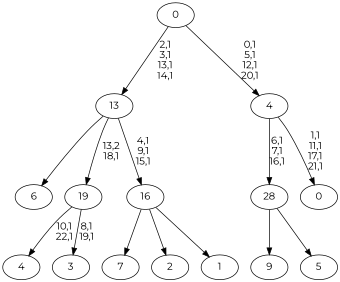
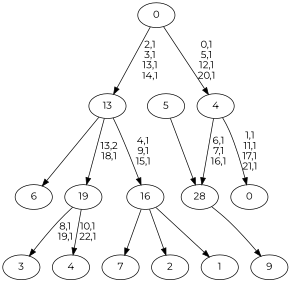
edge "28" -> "5": reversed
